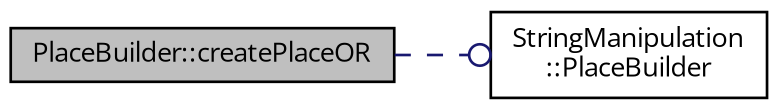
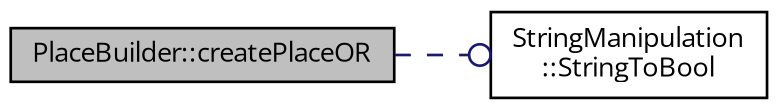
node "StringManipulation ::PlaceBuilder": label "StringManipulation ::PlaceBuilder" -> "StringManipulation ::StringToBool"
